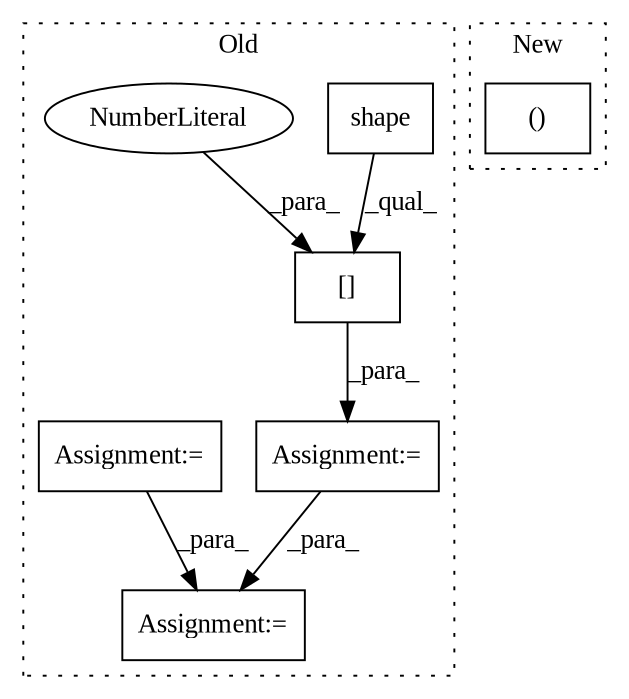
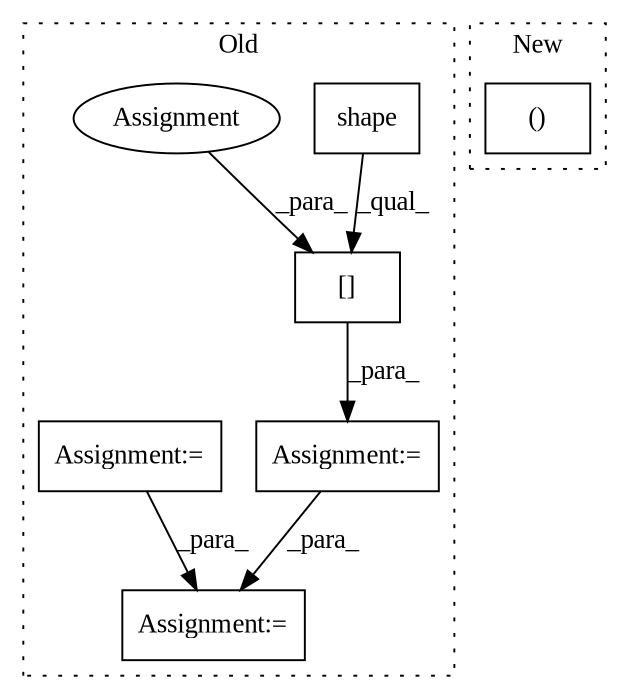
node "NumberLiteral": label "NumberLiteral" -> "Assignment"
